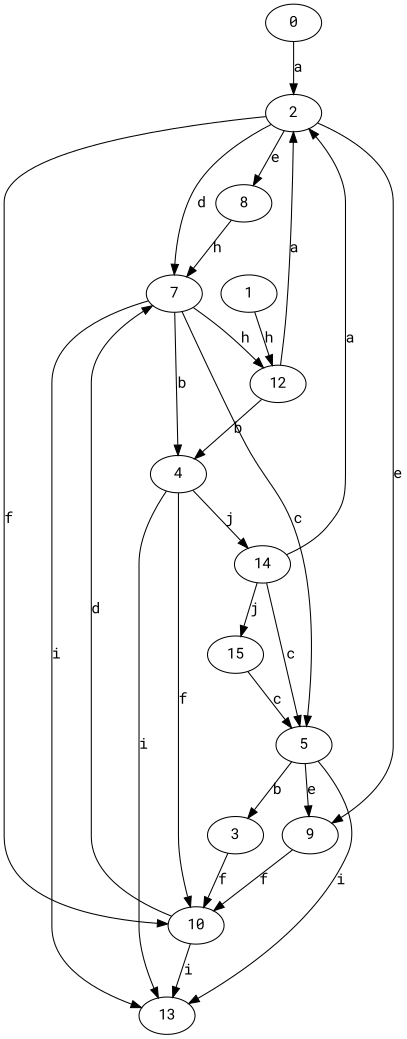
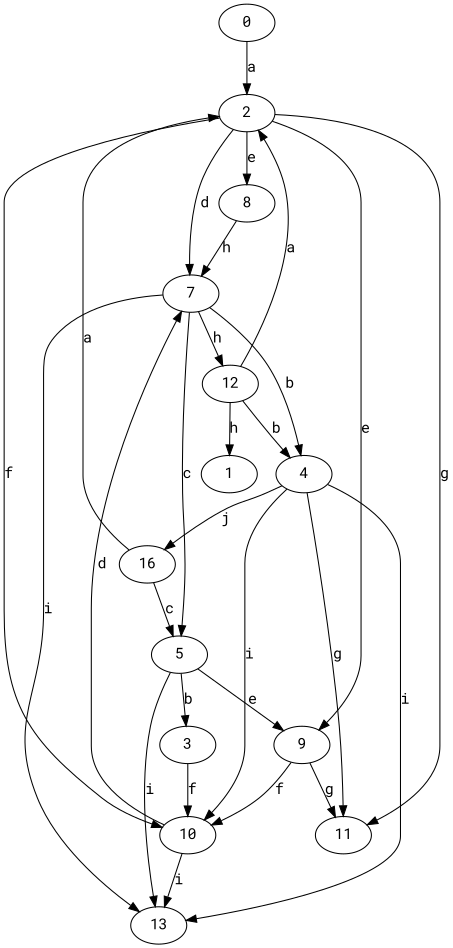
edge "1" -> "12": reversed
node "14": label "14" -> "16"
node "15": removed
edge "4" -> "10": label "f" -> "i"
node "11": added
